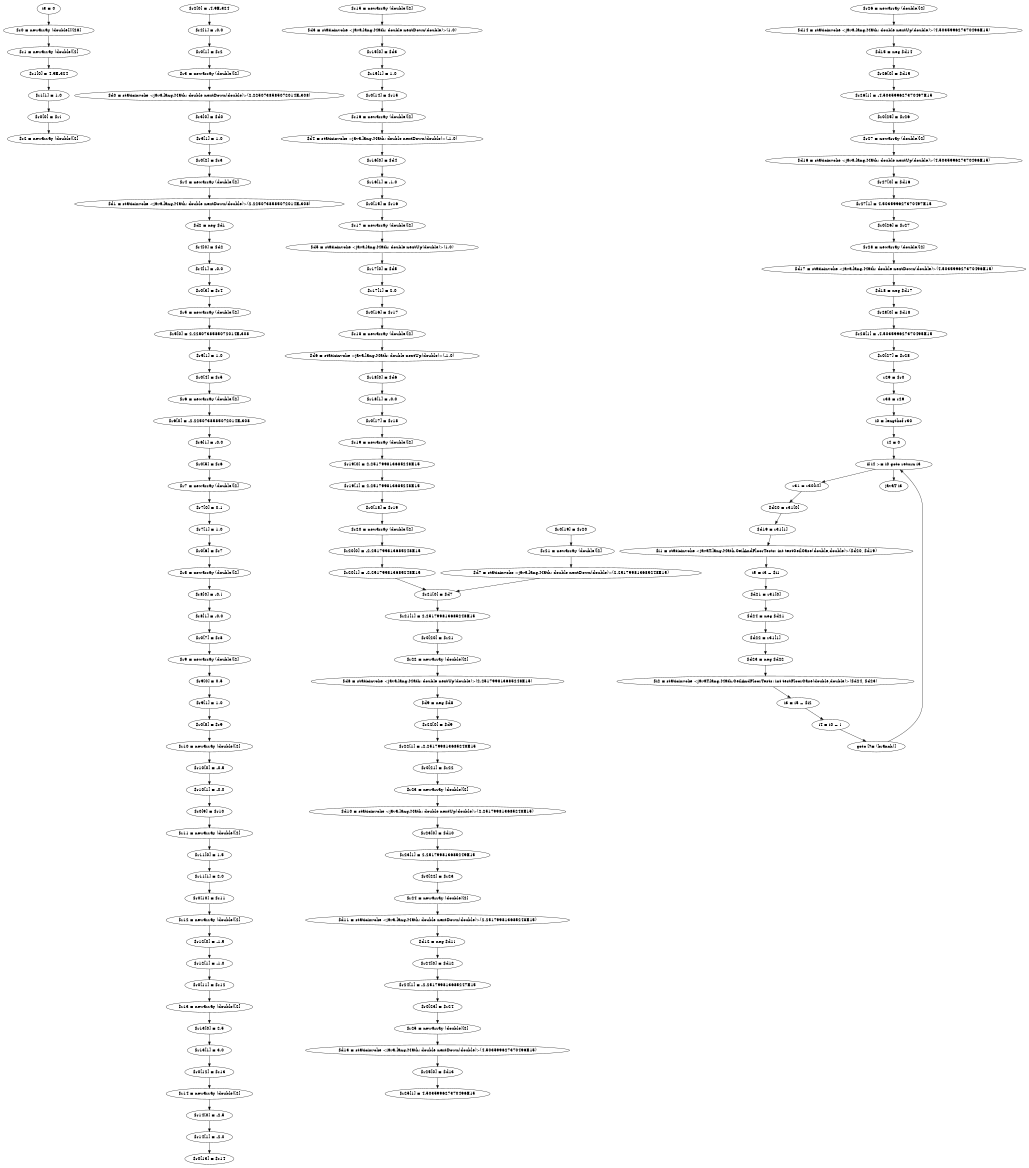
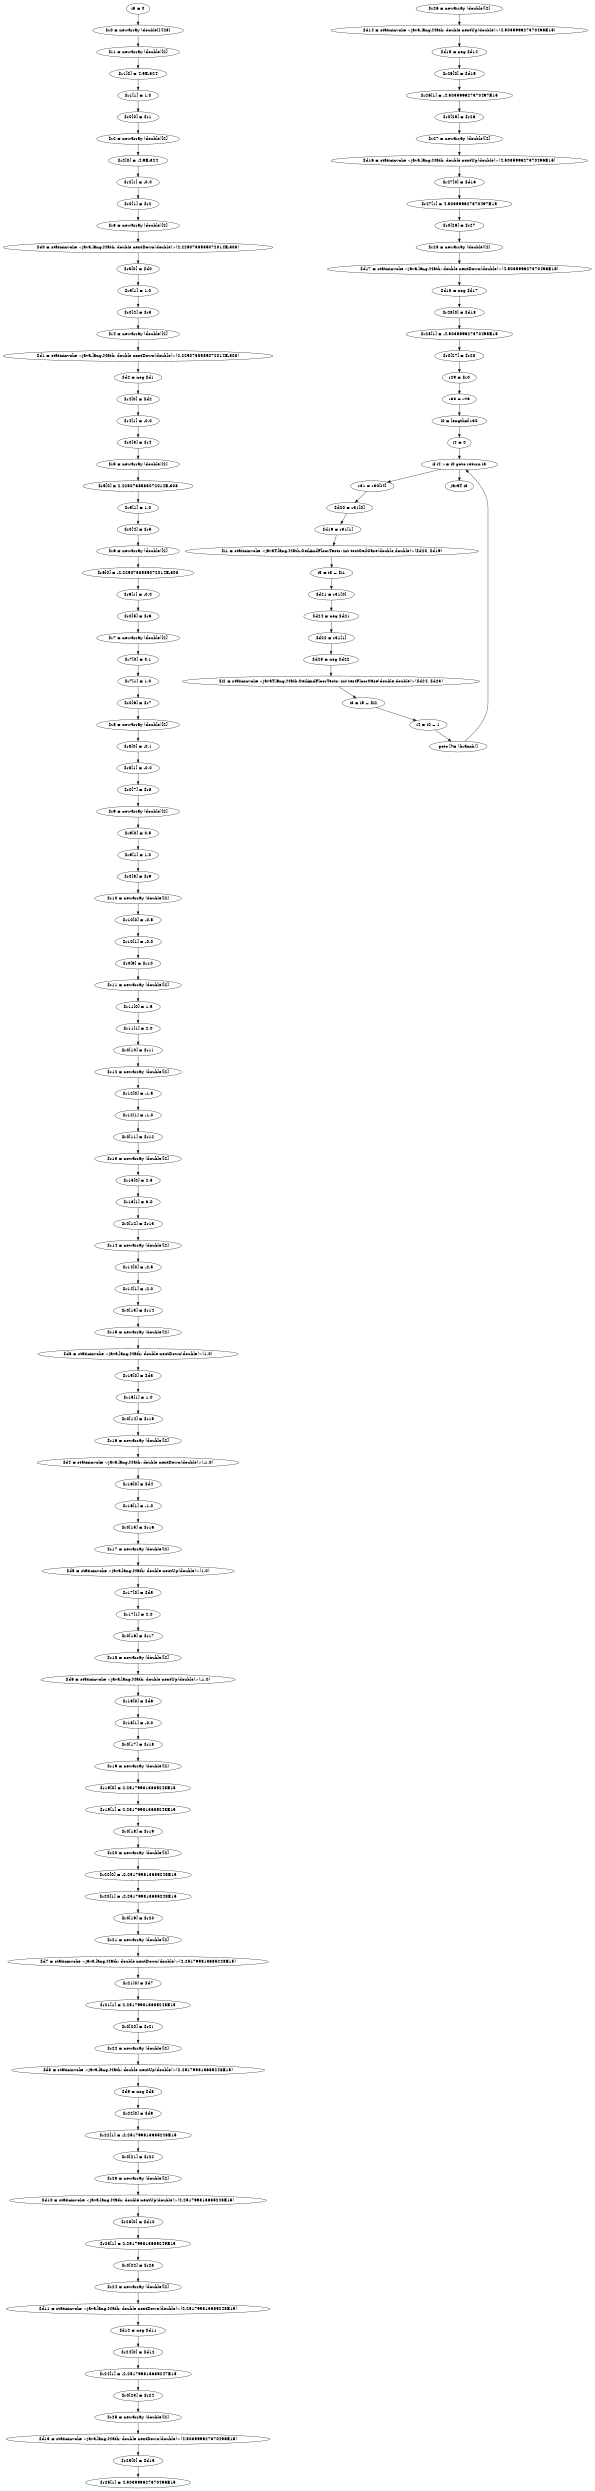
edge "$r2 = newarray (double)[2]" -> "$r2[0] = -4.9E-324": added
edge "$r20[1] = -2.251799813685248E15" -> "$r21[0] = $d7": now "$r20[1] = -2.251799813685248E15" -> "$r0[19] = $r20"
edge "$r0[13] = $r14" -> "$r15 = newarray (double)[2]": added
